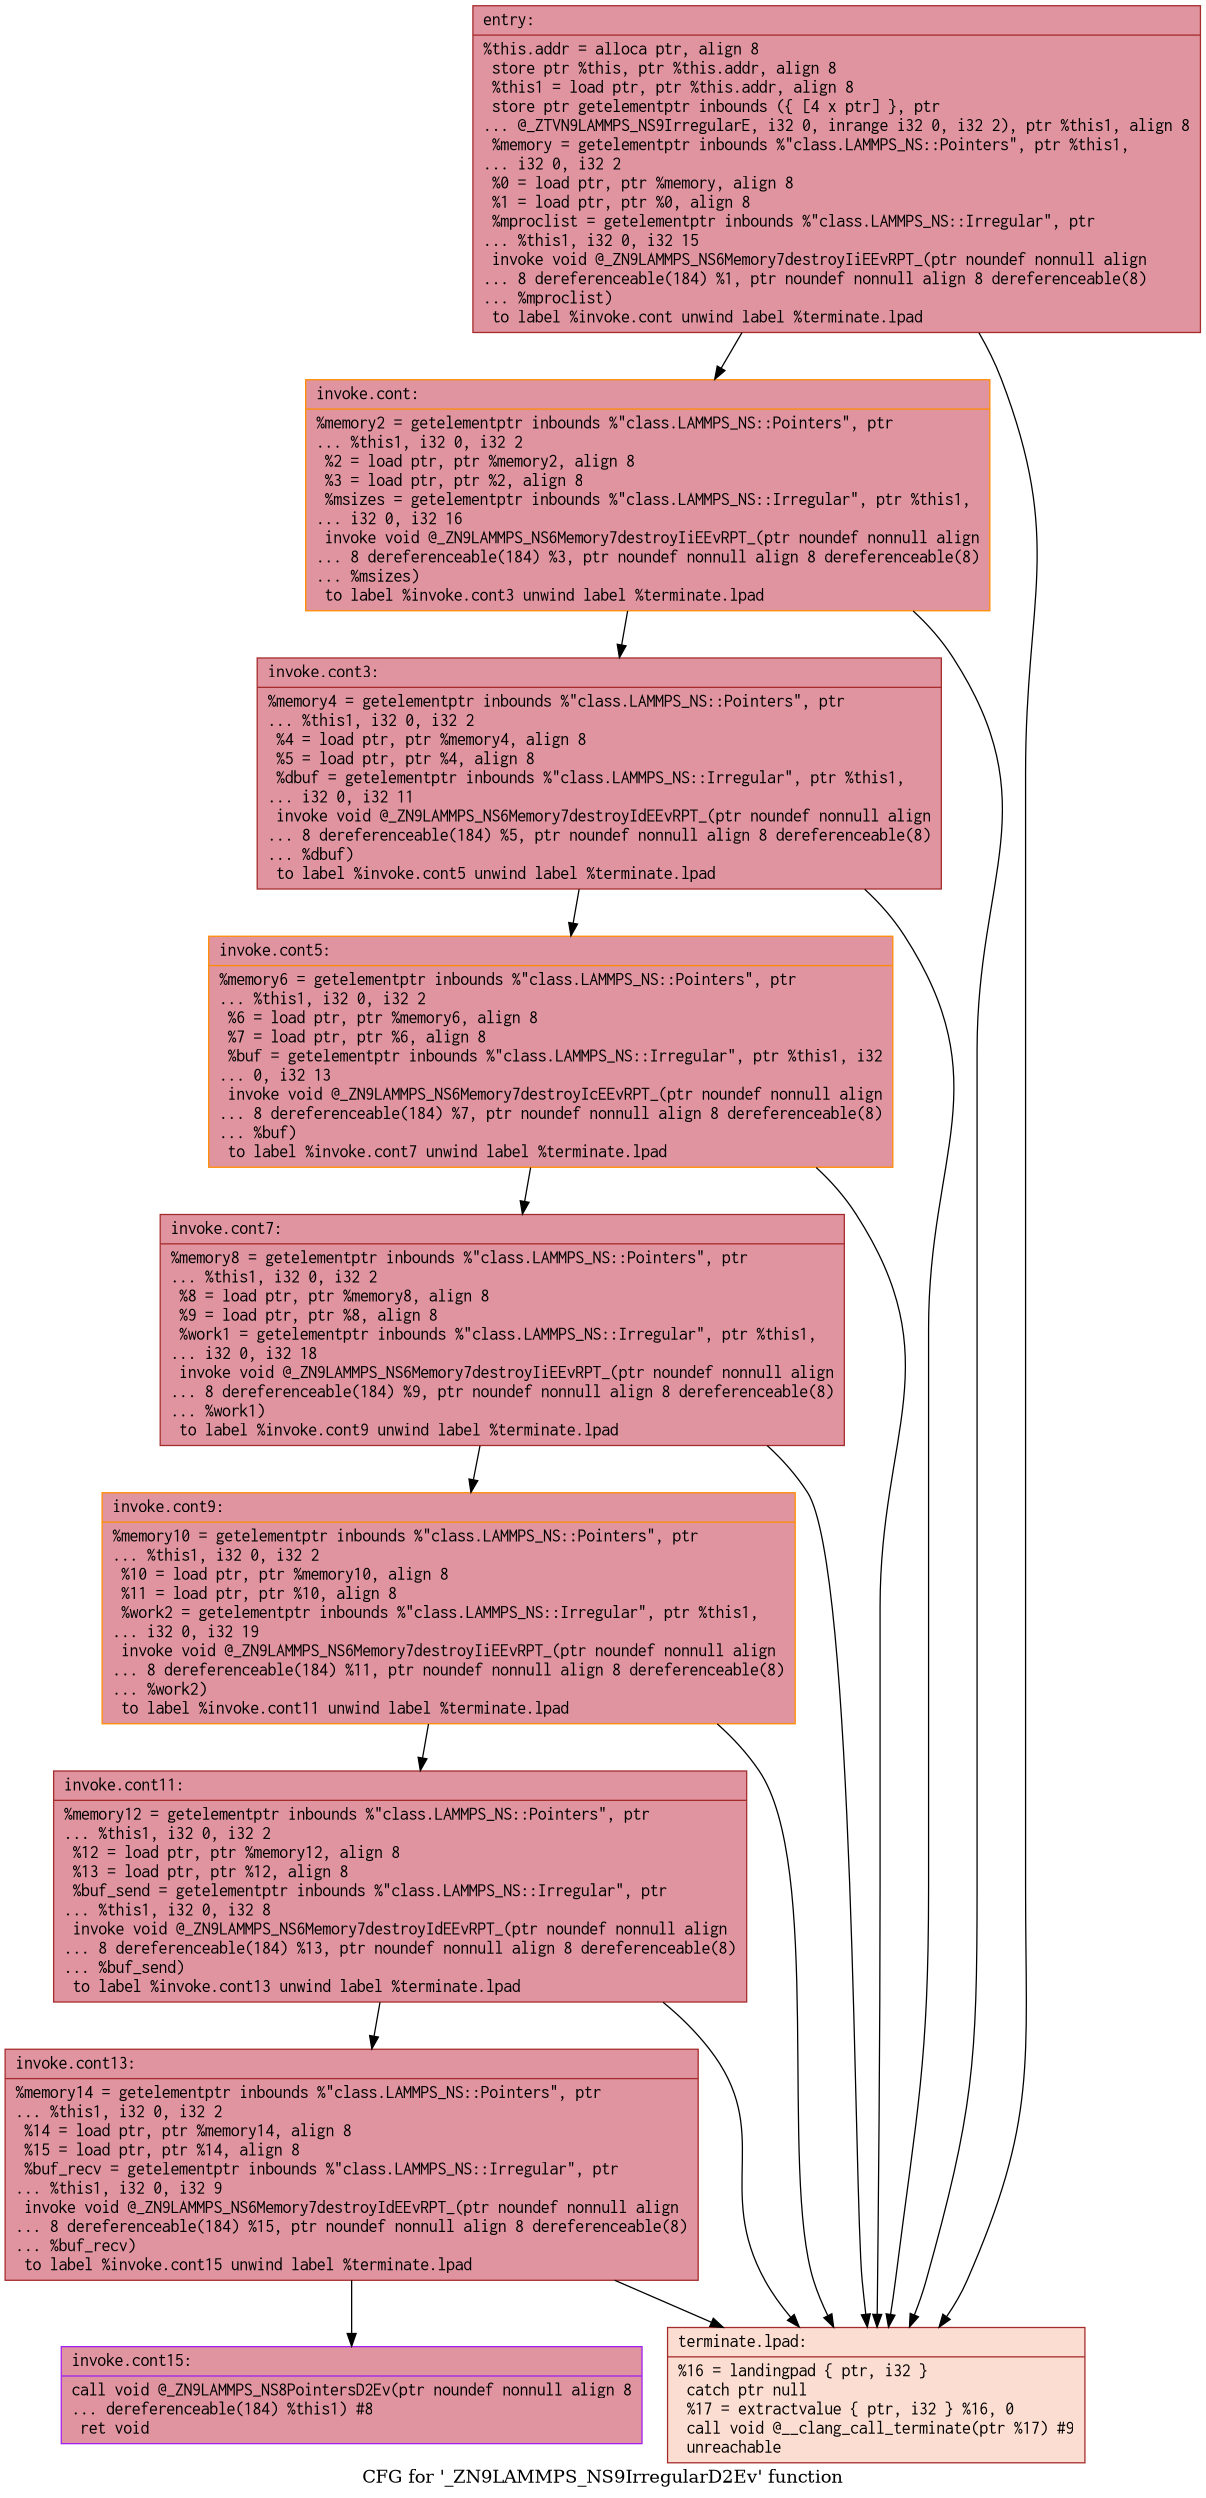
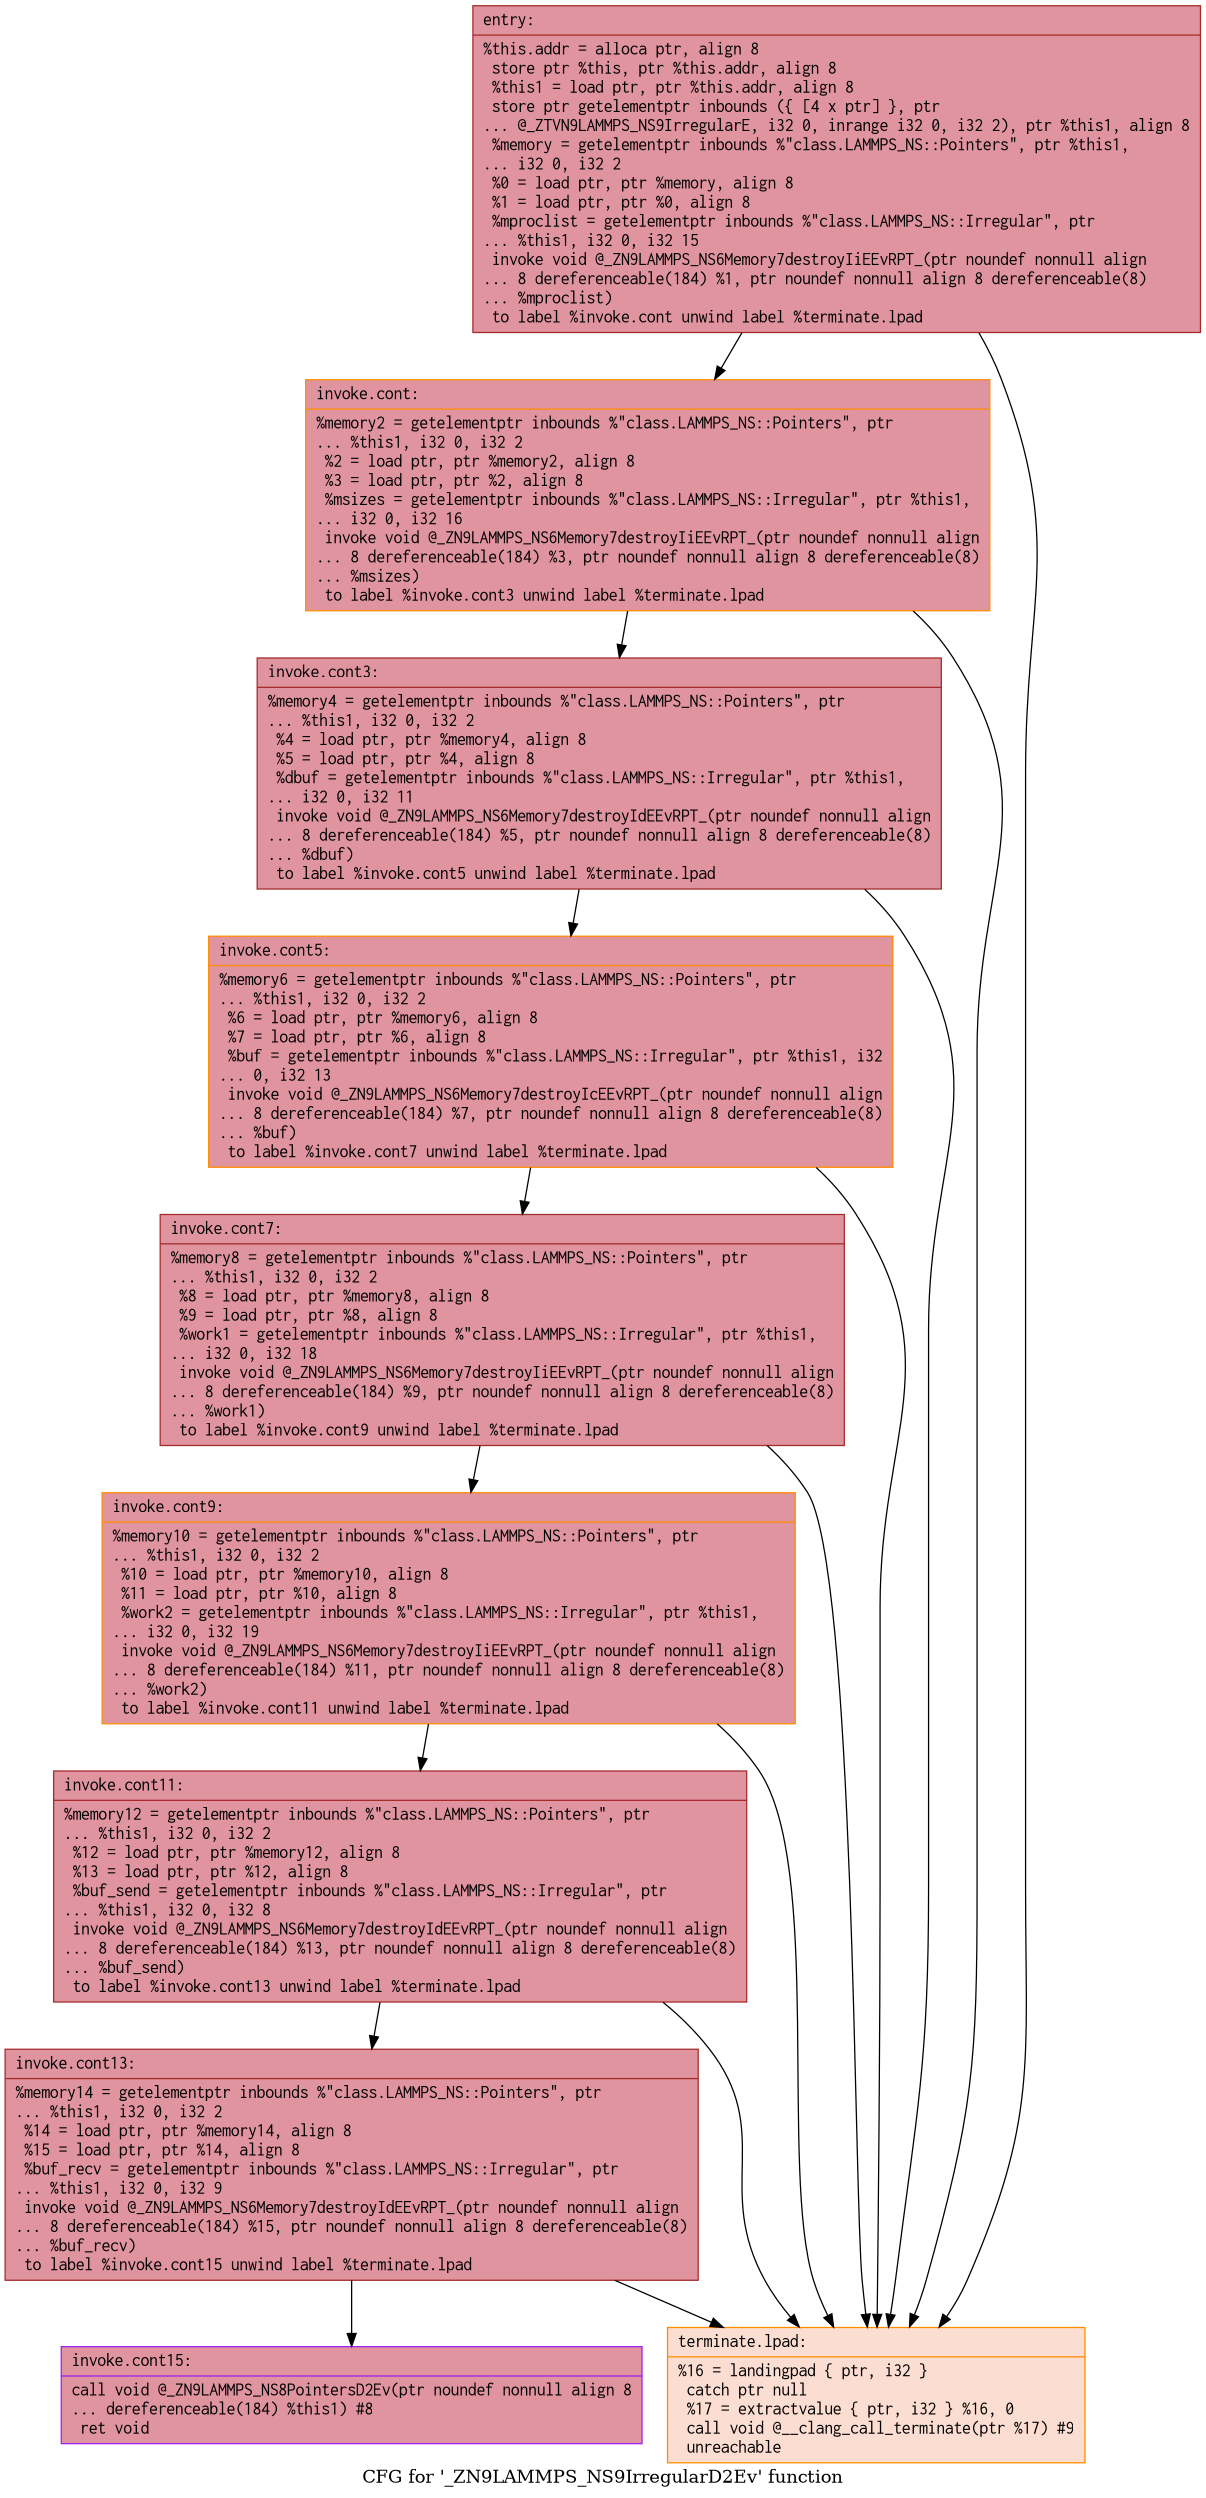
node "terminate.lpad:": color brown -> darkorange
